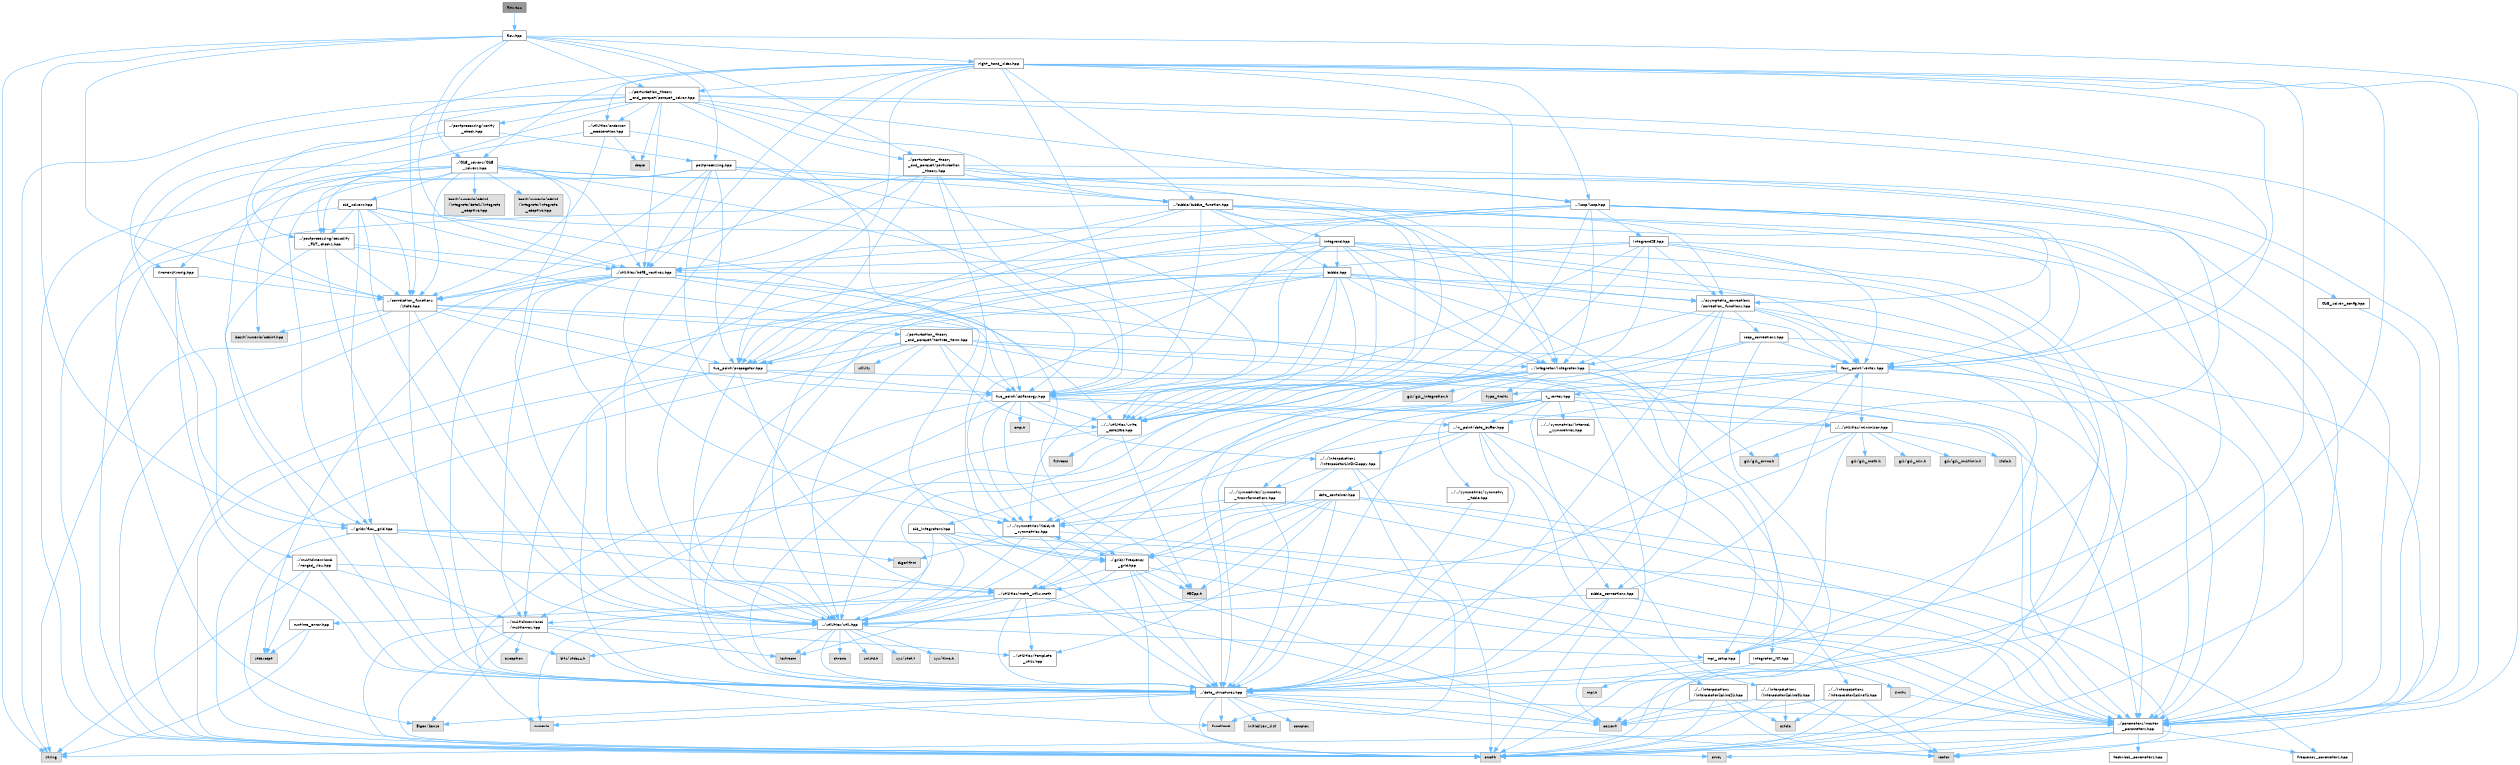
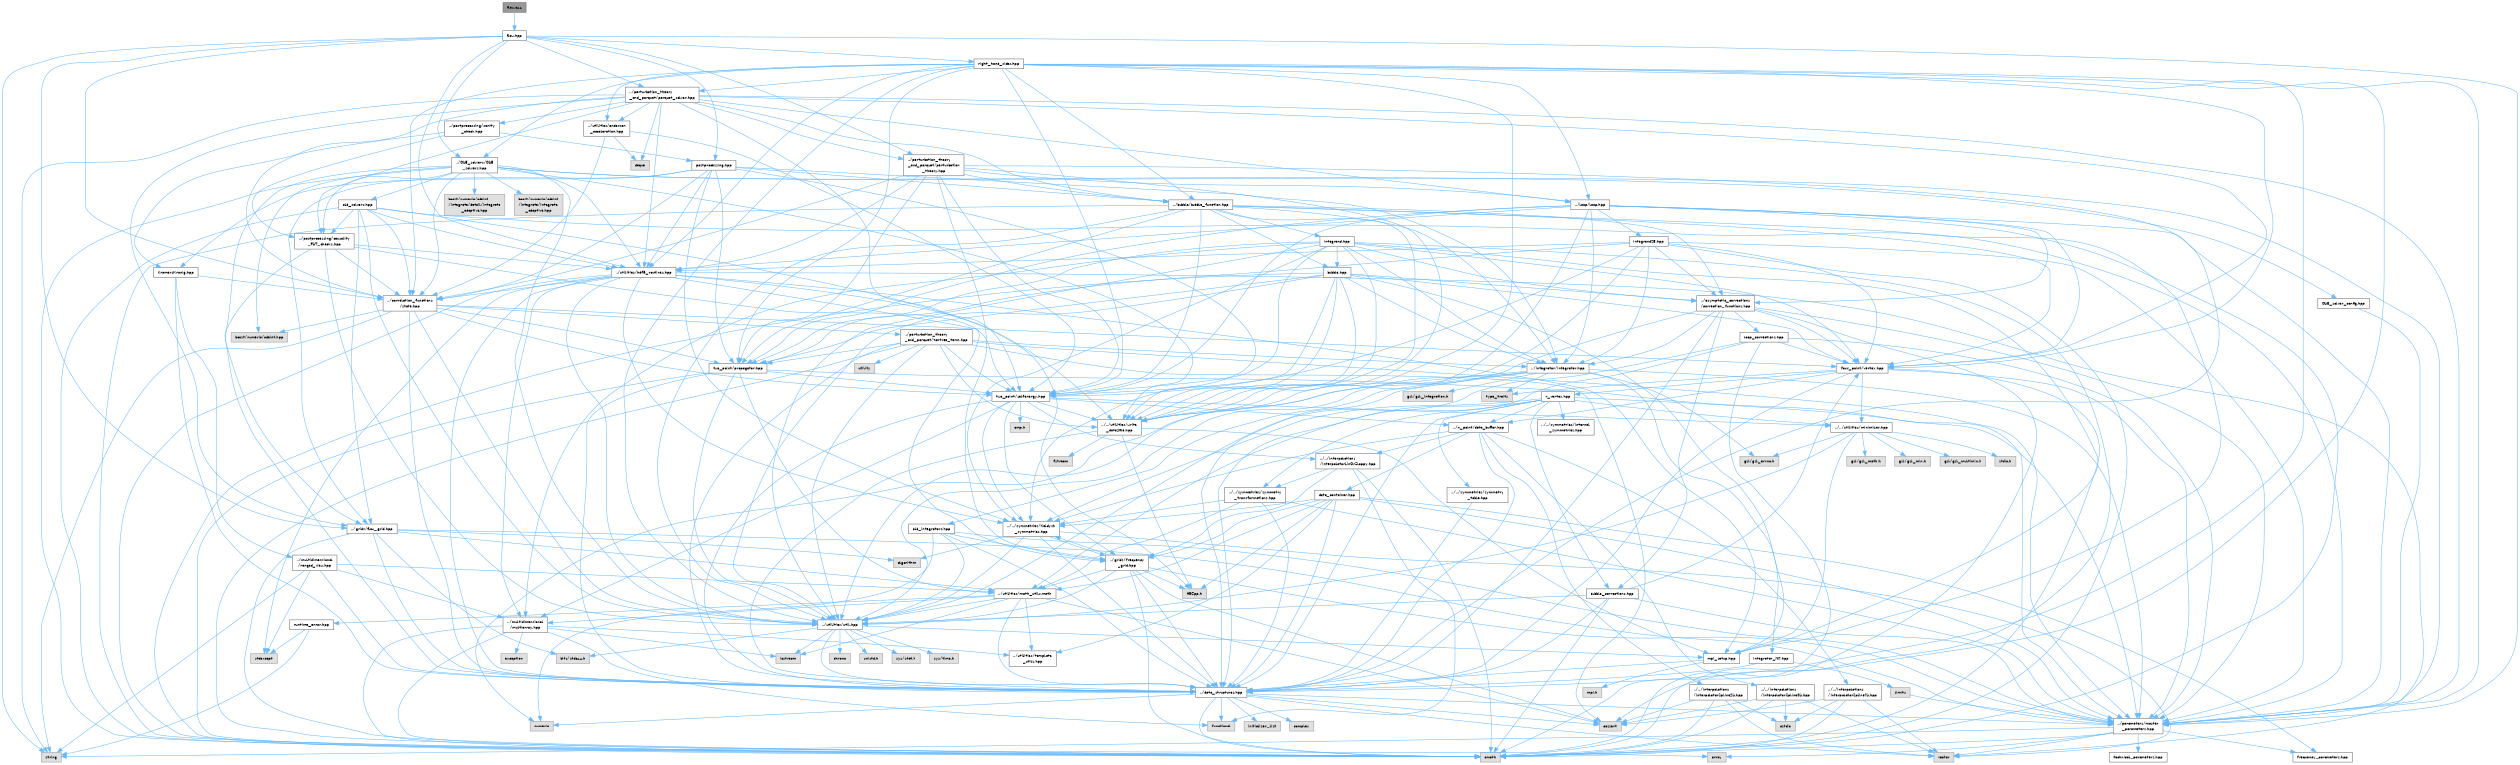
edge "../../utilities/write _data2file.hpp" -> "mpi_setup.hpp": added
node "Eigen/Dense": removed
